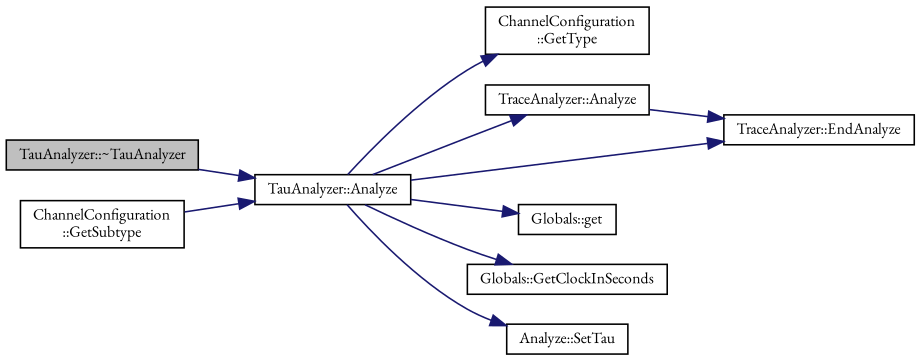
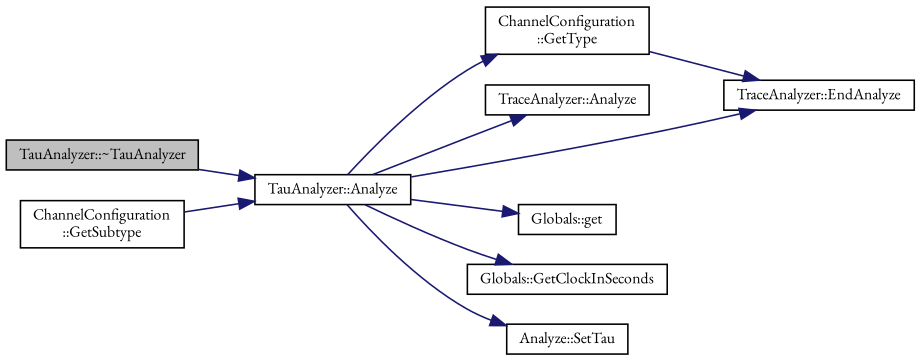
edge "TraceAnalyzer::Analyze" -> "TraceAnalyzer::EndAnalyze": now "ChannelConfiguration ::GetType" -> "TraceAnalyzer::EndAnalyze"
